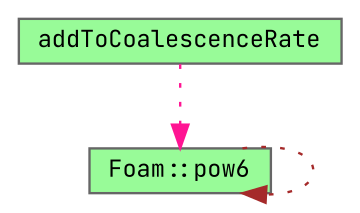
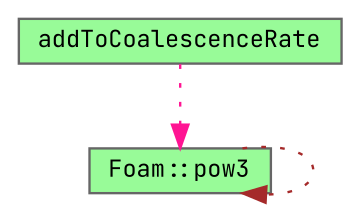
node "Foam::pow6": label "Foam::pow6" -> "Foam::pow3"
